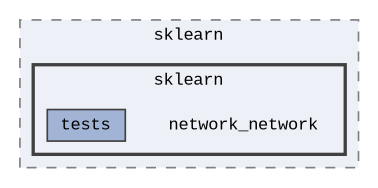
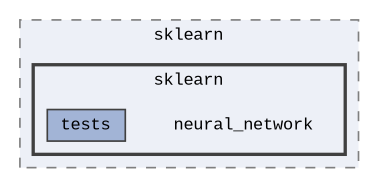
node "network_network": label "network_network" -> "neural_network"
